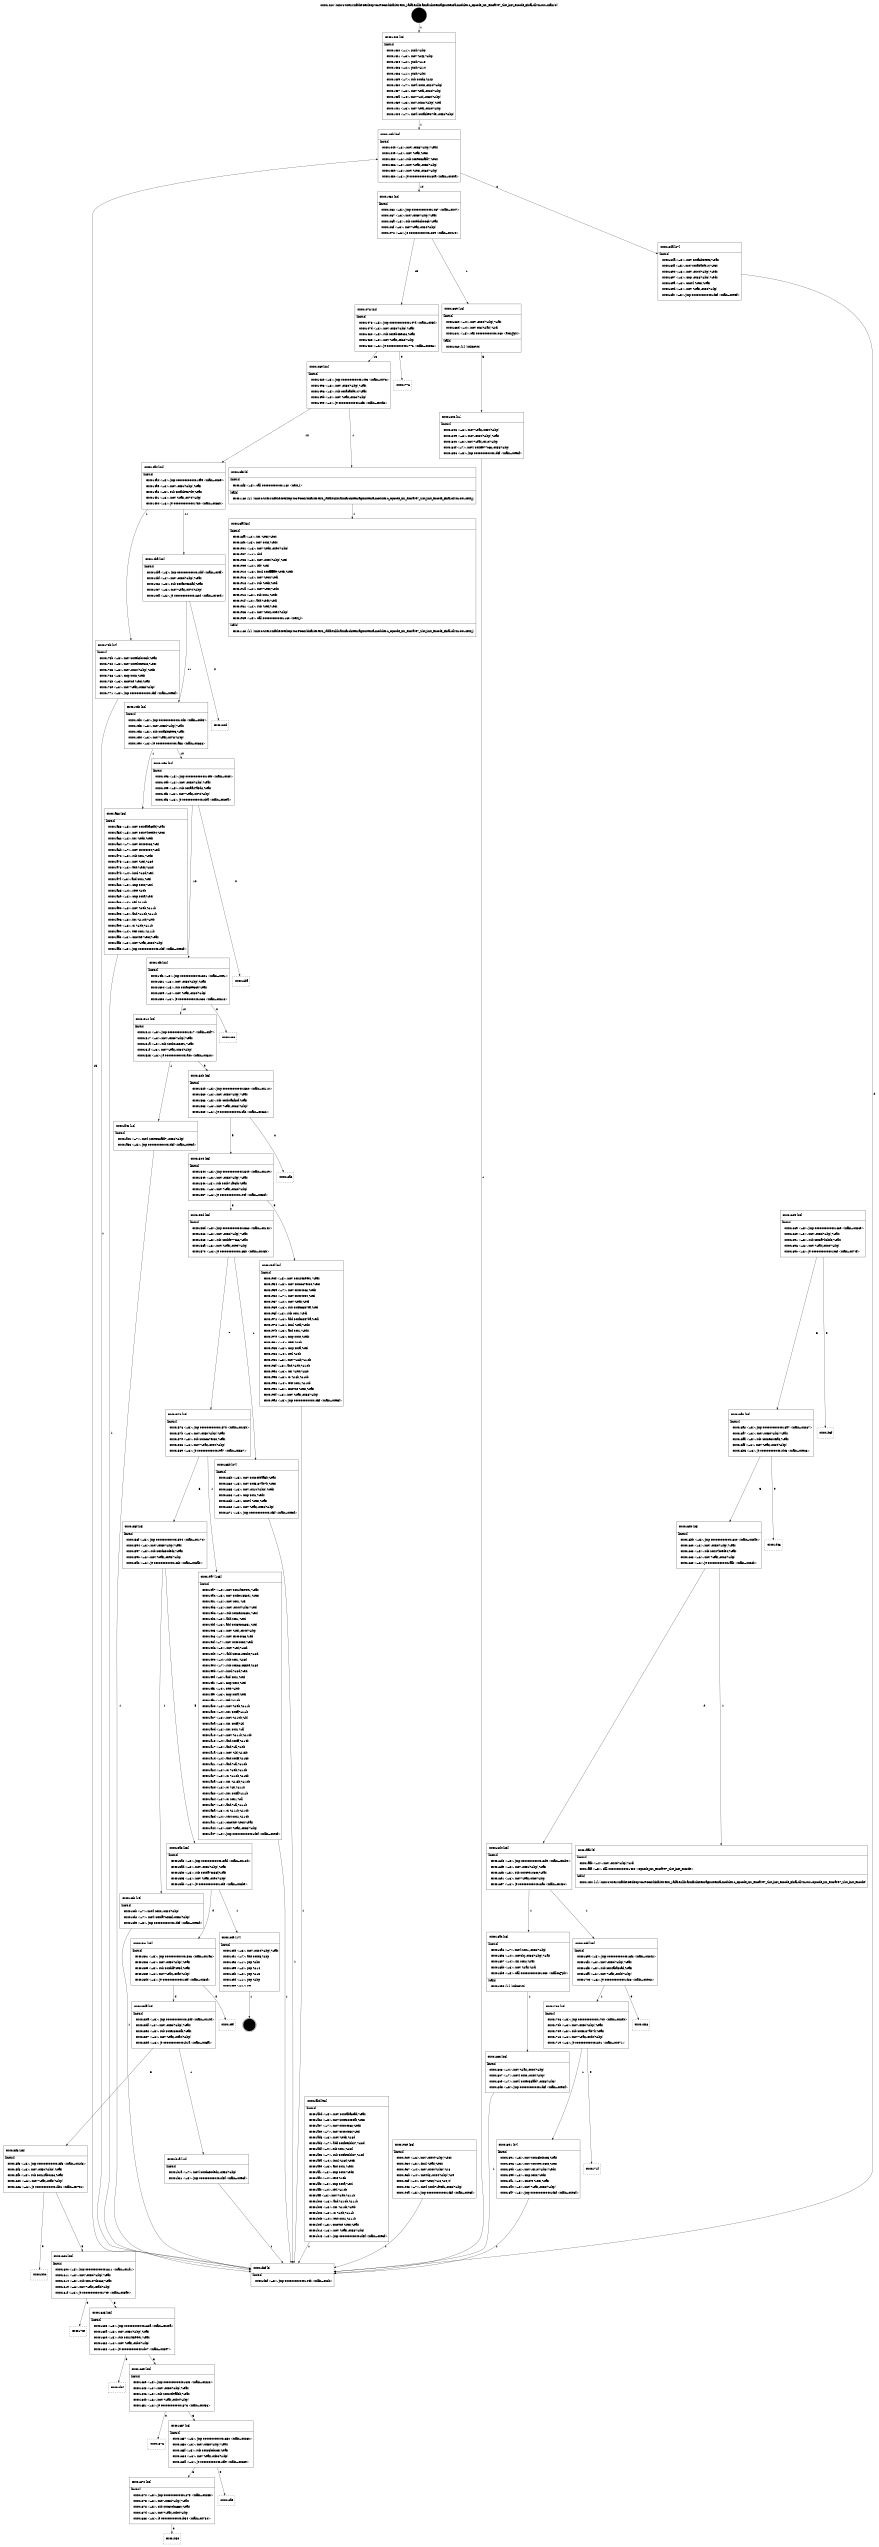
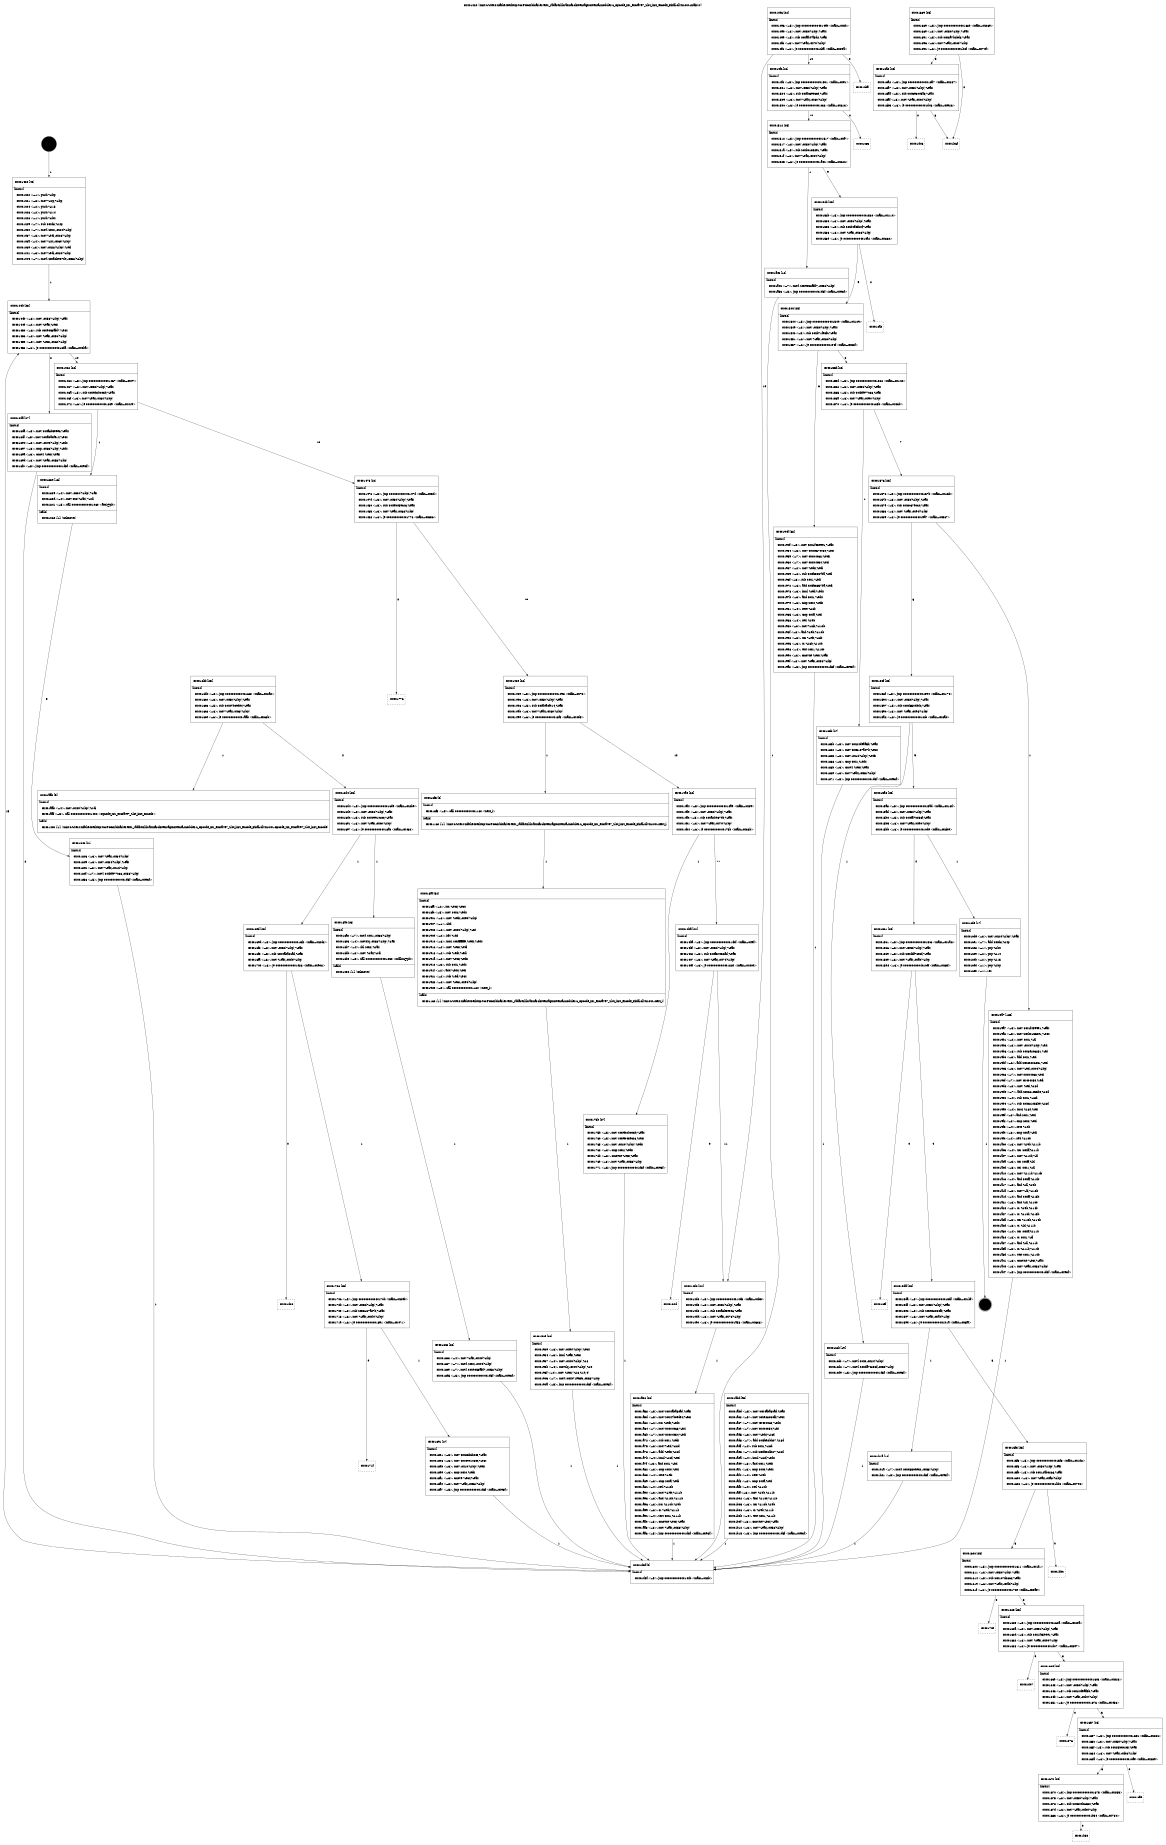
edge "0x4014d0 [22]" -> "0x4014e6 [22]": reversed
edge "0x4018fa [52]" -> "0x40192e [33]": added, label "1"
edge "0x4016a2 [25]" -> "0x4016bb [25]": now "0x4016a2 [25]" -> "0x401b6f"
